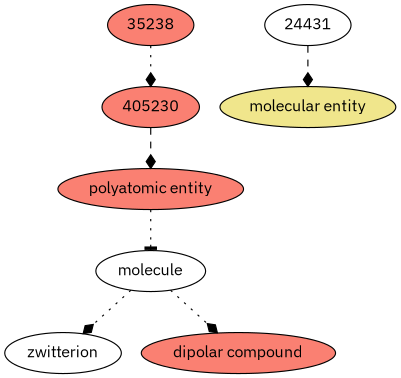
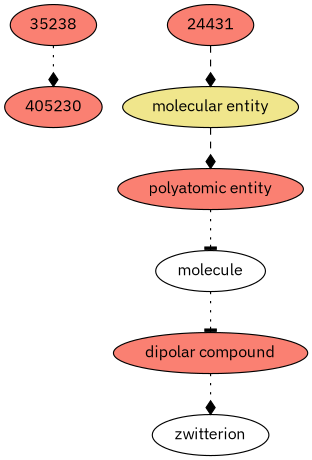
node "24431": fillcolor white -> salmon
edge "405230" -> "polyatomic entity": now "molecular entity" -> "polyatomic entity"
edge "molecule" -> "zwitterion": now "dipolar compound" -> "zwitterion"
edge "molecule" -> "dipolar compound": arrowhead diamond -> tee
